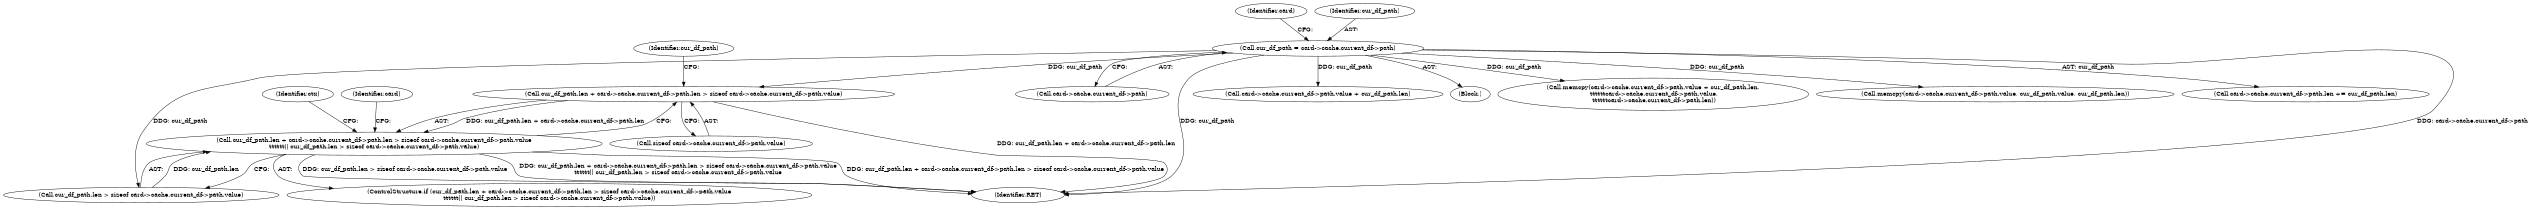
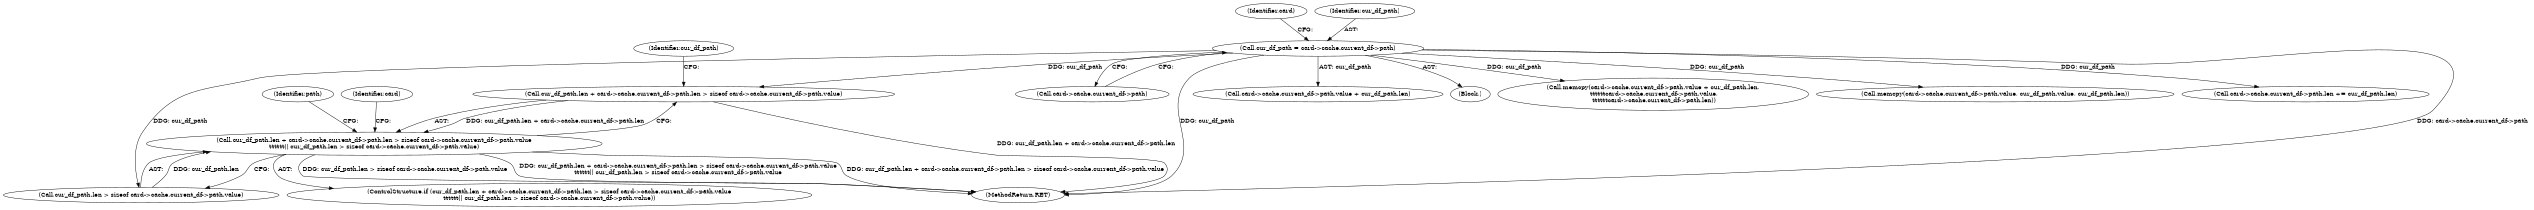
edge "(Call,card->cache.current_df->path)" -> "(Call,cur_df_path = card->cache.current_df->path)": label "AST: " -> "CFG: "
edge "(Call,cur_df_path = card->cache.current_df->path)" -> "(Call,card->cache.current_df->path.value + cur_df_path.len)": label "DDG: cur_df_path" -> "AST: cur_df_path"
edge "(Call,cur_df_path = card->cache.current_df->path)" -> "(Call,card->cache.current_df->path.len += cur_df_path.len)": label "AST: cur_df_path" -> "DDG: cur_df_path"
node "(Identifier,ctx)": label "(Identifier,ctx)" -> "(Identifier,path)"
node "(Call,sizeof card->cache.current_df->path.value)": removed
node "(Identifier,RET)": label "(Identifier,RET)" -> "(MethodReturn,RET)"
